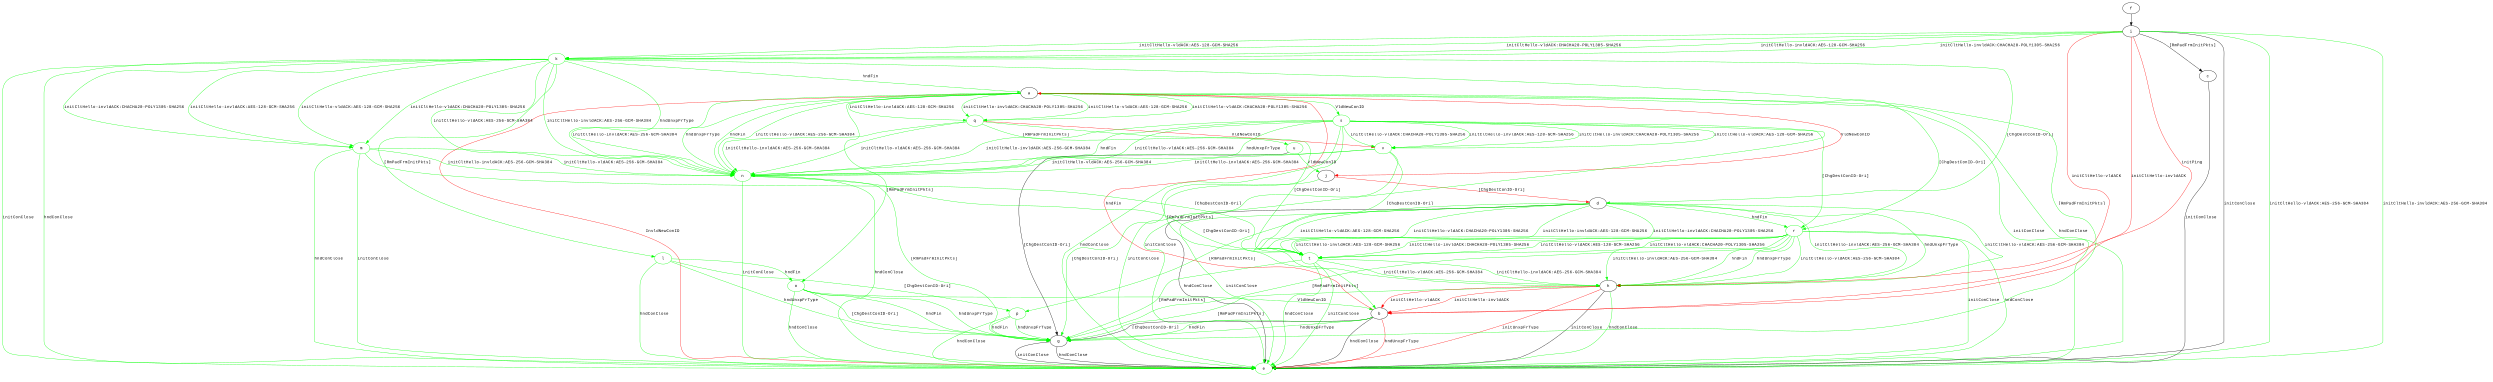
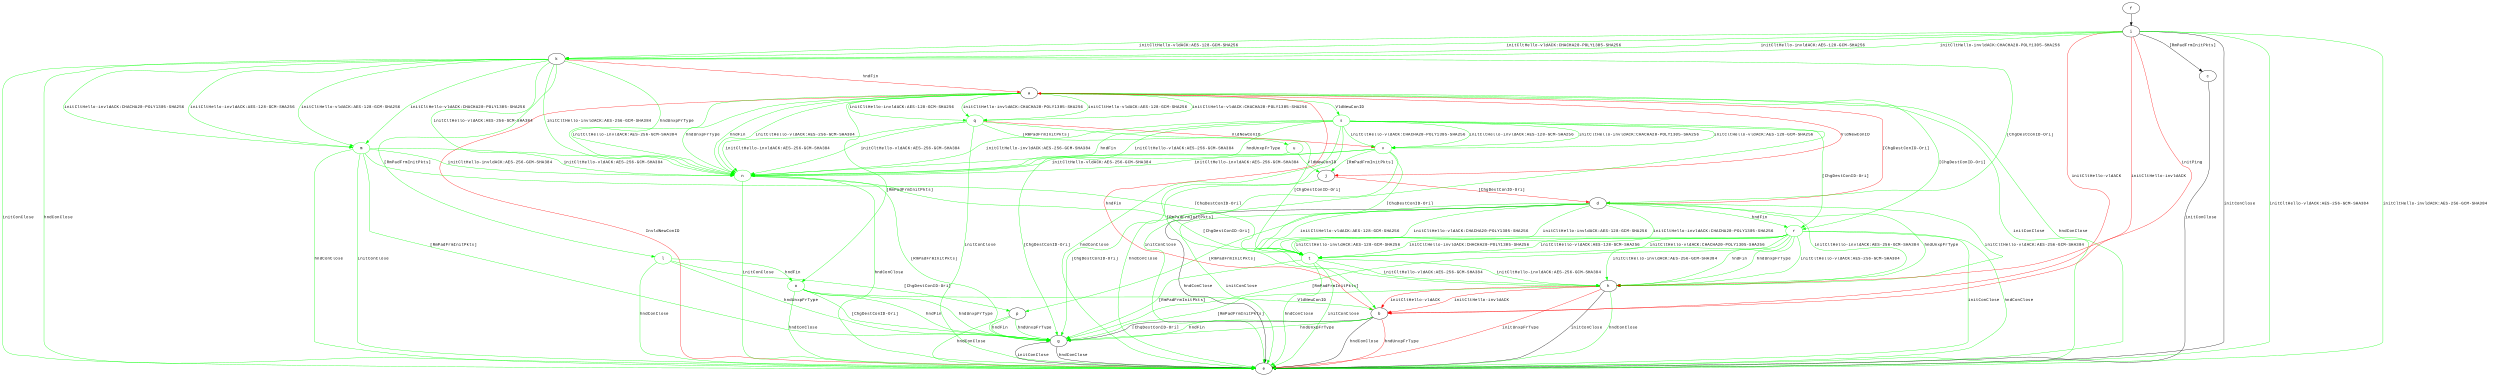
node "k": color green -> black
edge "k" -> "a": color green -> red
edge "a" -> "d": added, label "[ChgDestConID-Ori]"
edge "k" -> "g": now "m" -> "g"
edge "v" -> "j": added, label "[RmPadFrmInitPkts]"
edge "u" -> "g": color black -> green
edge "v" -> "e": label "initConClose " -> "hndConClose "
node "p": color green -> black
edge "q" -> "e": added, label "initConClose"
node "e": color green -> black
